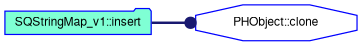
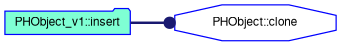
node "SQStringMap_v1::insert": label "SQStringMap_v1::insert" -> "PHObject_v1::insert"
